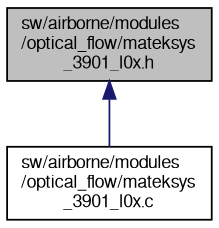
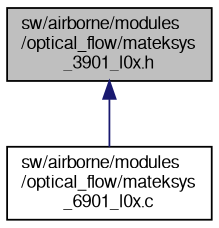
node "sw/airborne/modules /optical_flow/mateksys _3901_l0x.c": label "sw/airborne/modules /optical_flow/mateksys _3901_l0x.c" -> "sw/airborne/modules /optical_flow/mateksys _6901_l0x.c"
